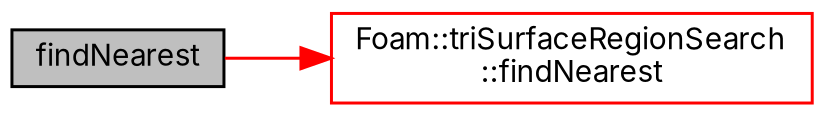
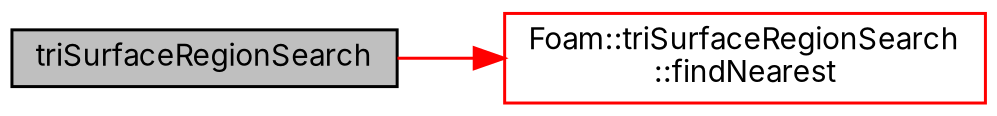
node "findNearest": label "findNearest" -> "triSurfaceRegionSearch"
